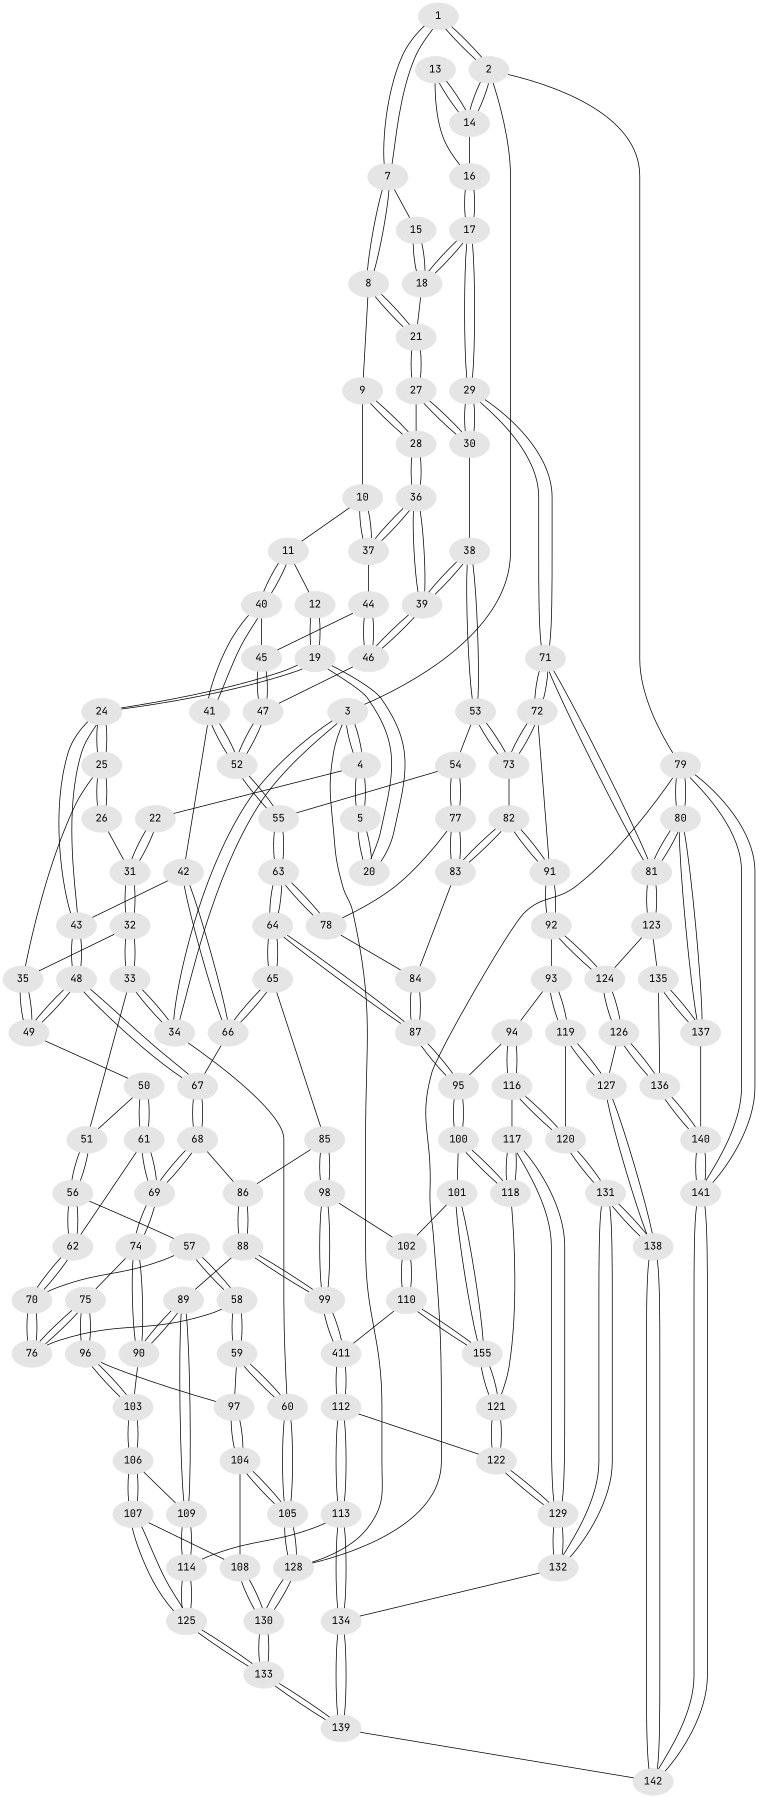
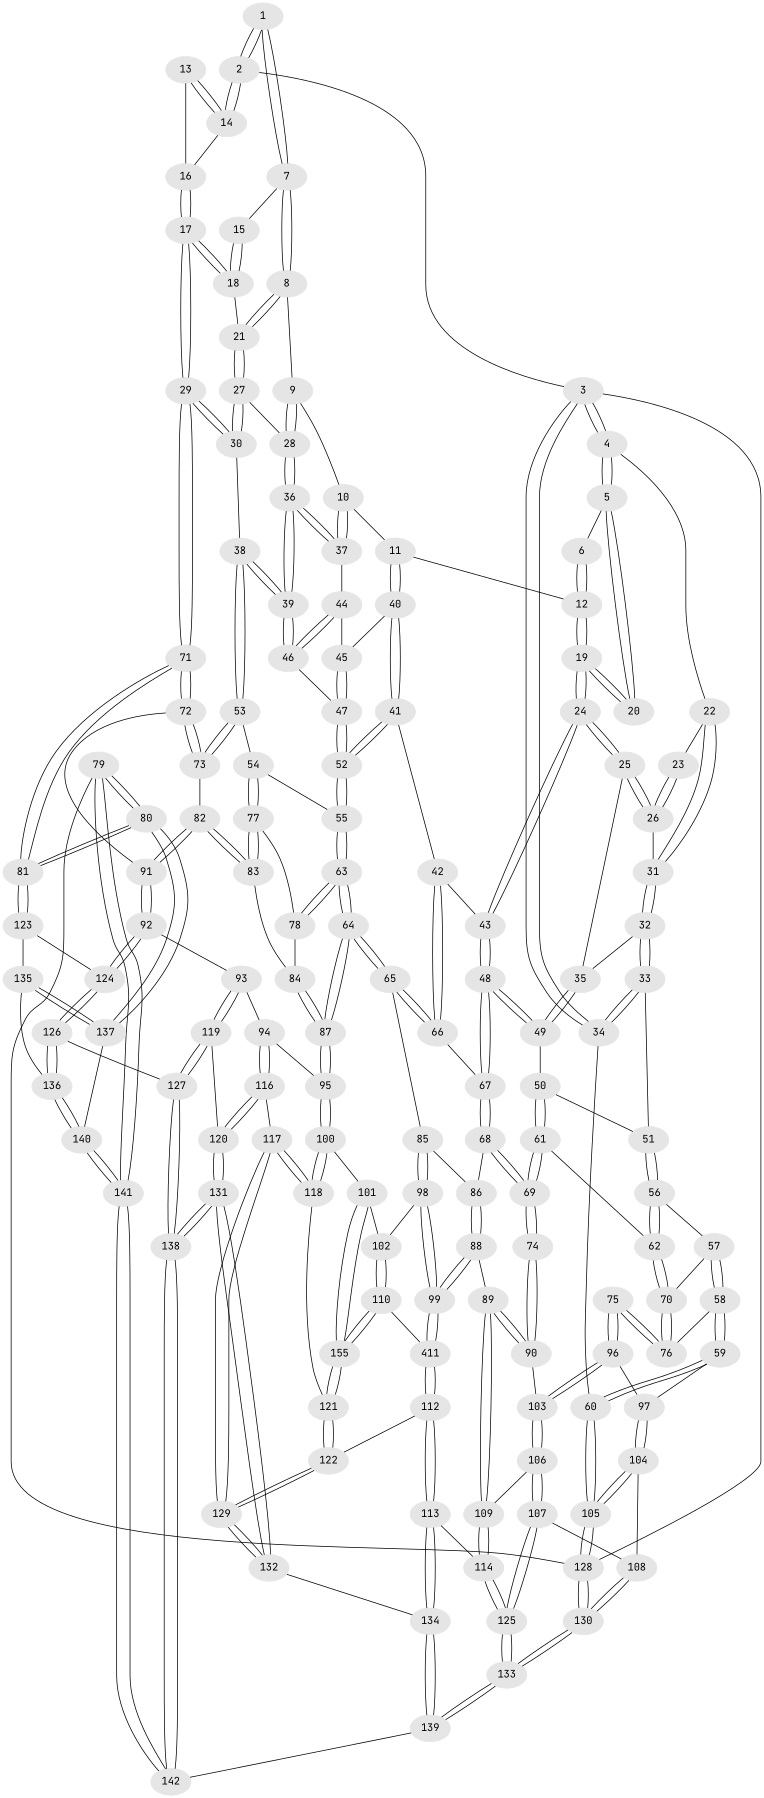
edge "2" -- "79": removed
node "6": added
node "23": added
edge "74" -- "75": removed
